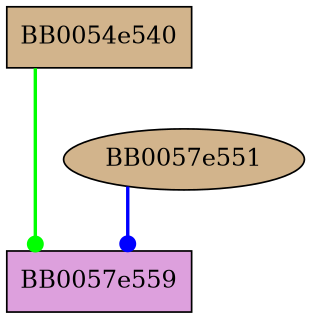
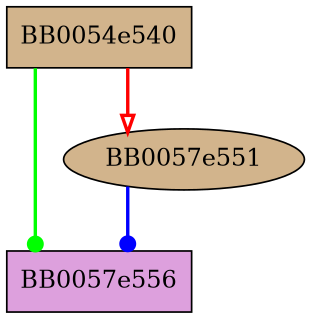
edge "BB0054e540" -> "BB0057e551": added
node "BB0057e559": label "BB0057e559" -> "BB0057e556"
